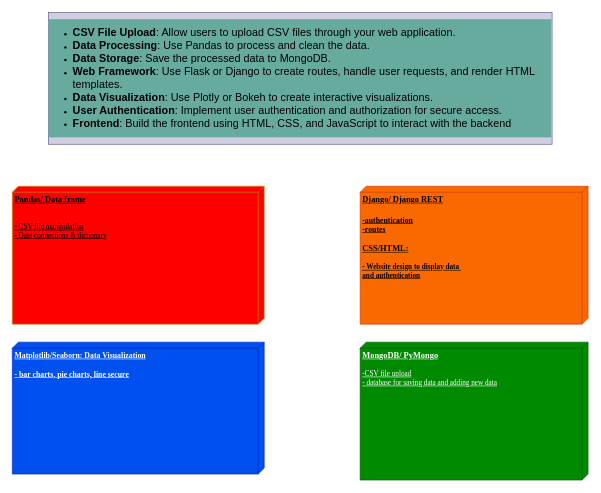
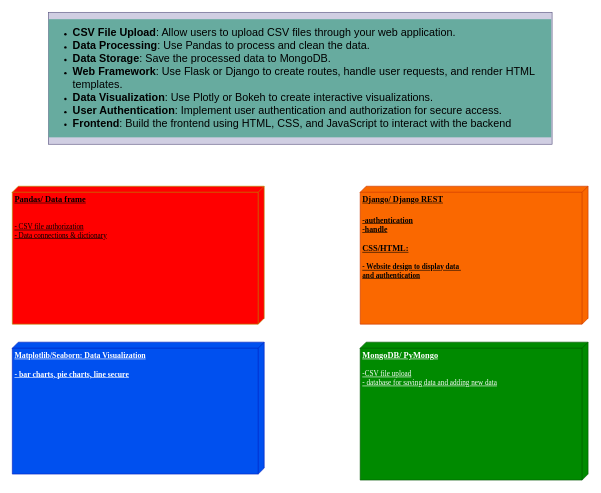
node "Pandas/ Data frame - CSV file manipulation - Data connections & dictionary": label "Pandas/ Data frame - CSV file manipulation - Data connections & dictionary" -> "Pandas/ Data frame - CSV file authorization - Data connections & dictionary"
node "Django/ Django REST -authentication -routes CSS/HTML: - Website design to display data and authentication": label "Django/ Django REST -authentication -routes CSS/HTML: - Website design to display data and authentication" -> "Django/ Django REST -authentication -handle CSS/HTML: - Website design to display data and authentication"
